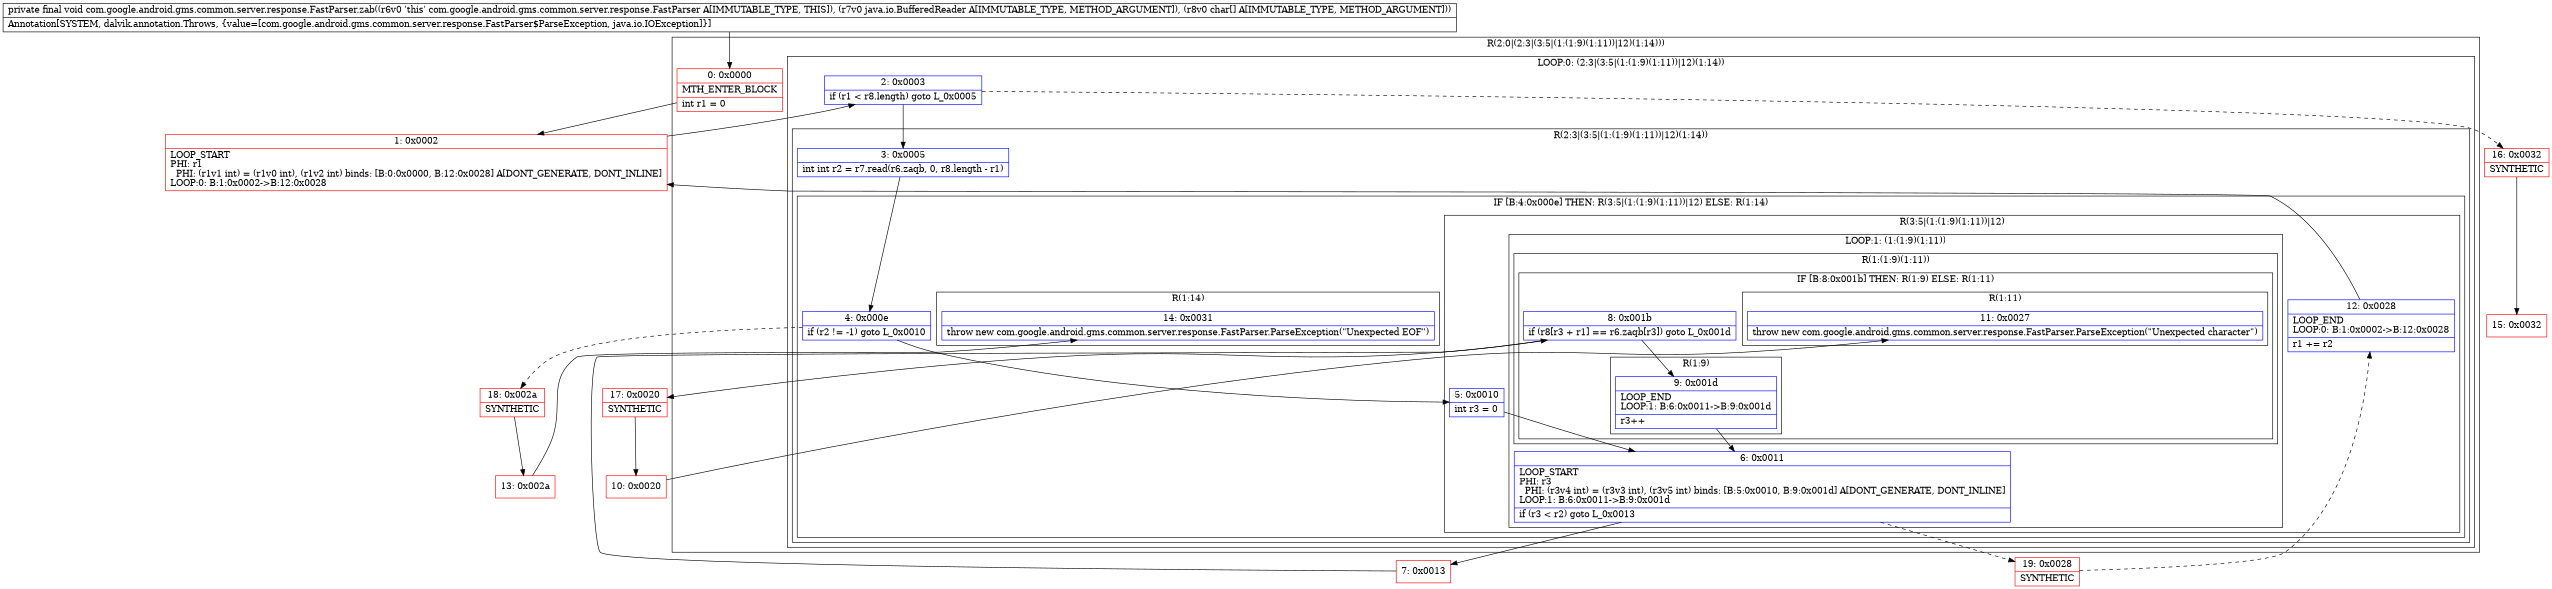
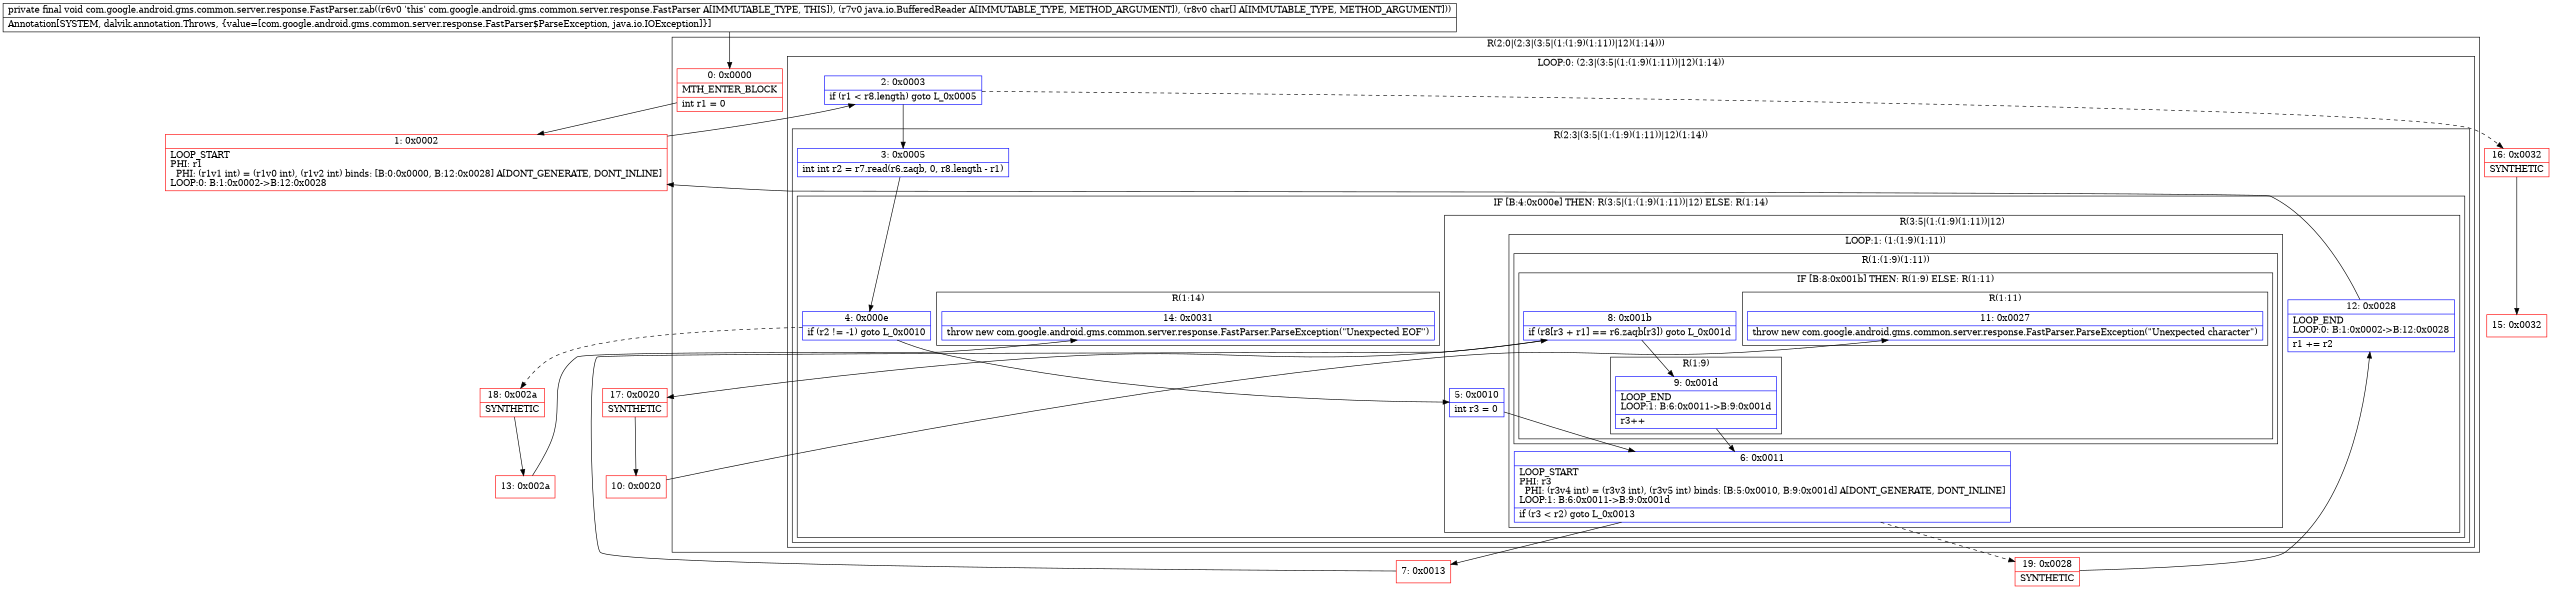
edge "19: 0x0028" -> "12: 0x0028": style dashed -> solid
